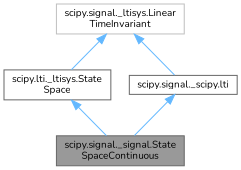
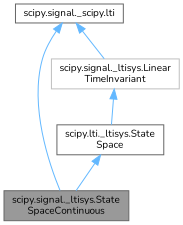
edge "scipy.signal._scipy.lti" -> "scipy.signal._ltisys.Linear TimeInvariant": reversed
node "scipy.signal._signal.State SpaceContinuous": label "scipy.signal._signal.State SpaceContinuous" -> "scipy.signal._ltisys.State SpaceContinuous"
